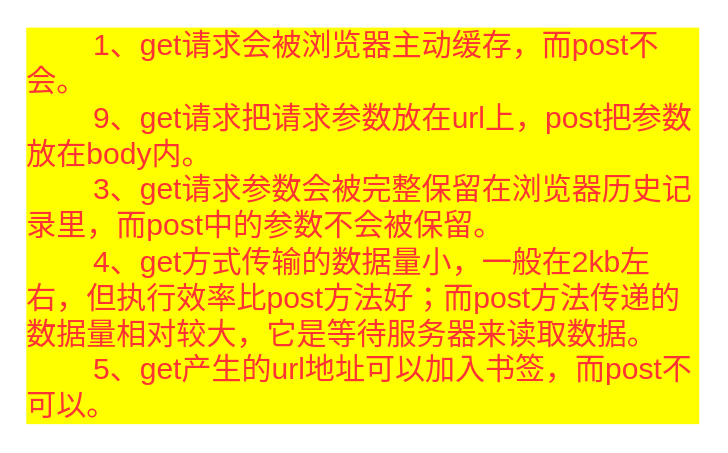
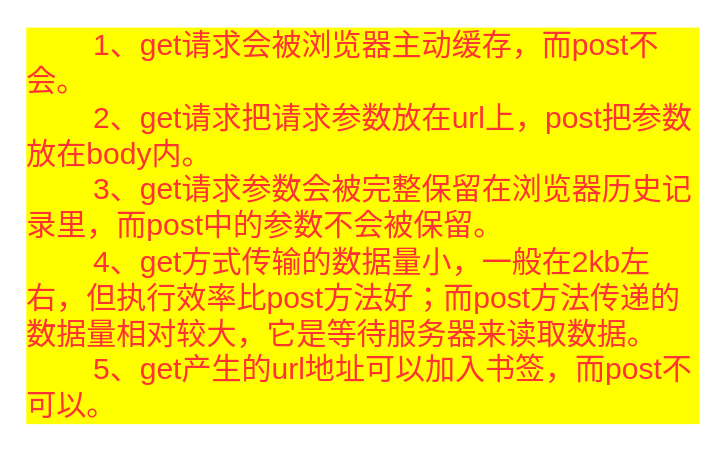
node "1、get请求会被浏览器主动缓存，而post不会。 9、get请求把请求参数放在url上，post把参数放在body内。 3、get请求参数会被完整保留在浏览器历史记录里，而post中的参数不会被保留。 4、get方式传输的数据量小，一般在2kb左右，但执行效率比post方法好；而post方法传递的数据量相对较大，它是等待服务器来读取数据。 5、get产生的url地址可以加入书签，而post不可以。": label "1、get请求会被浏览器主动缓存，而post不会。 9、get请求把请求参数放在url上，post把参数放在body内。 3、get请求参数会被完整保留在浏览器历史记录里，而post中的参数不会被保留。 4、get方式传输的数据量小，一般在2kb左右，但执行效率比post方法好；而post方法传递的数据量相对较大，它是等待服务器来读取数据。 5、get产生的url地址可以加入书签，而post不可以。" -> "1、get请求会被浏览器主动缓存，而post不会。 2、get请求把请求参数放在url上，post把参数放在body内。 3、get请求参数会被完整保留在浏览器历史记录里，而post中的参数不会被保留。 4、get方式传输的数据量小，一般在2kb左右，但执行效率比post方法好；而post方法传递的数据量相对较大，它是等待服务器来读取数据。 5、get产生的url地址可以加入书签，而post不可以。"
